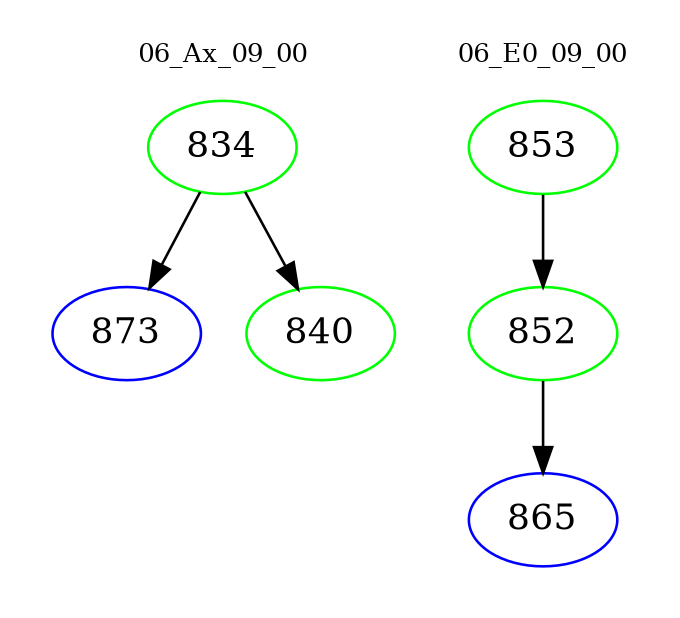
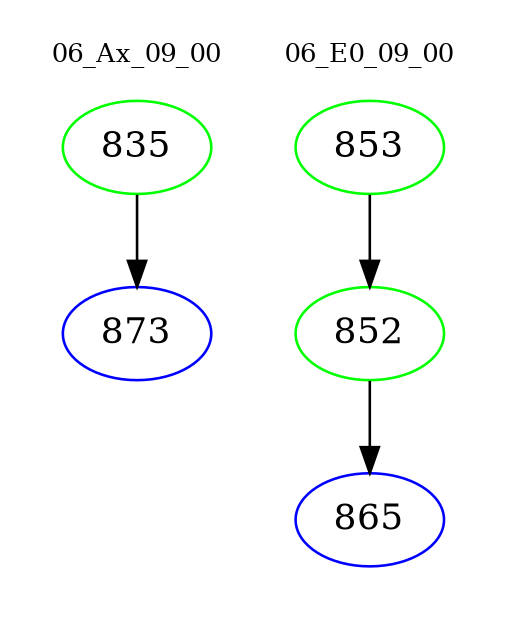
node "834": label "834" -> "835"
node "840": removed
